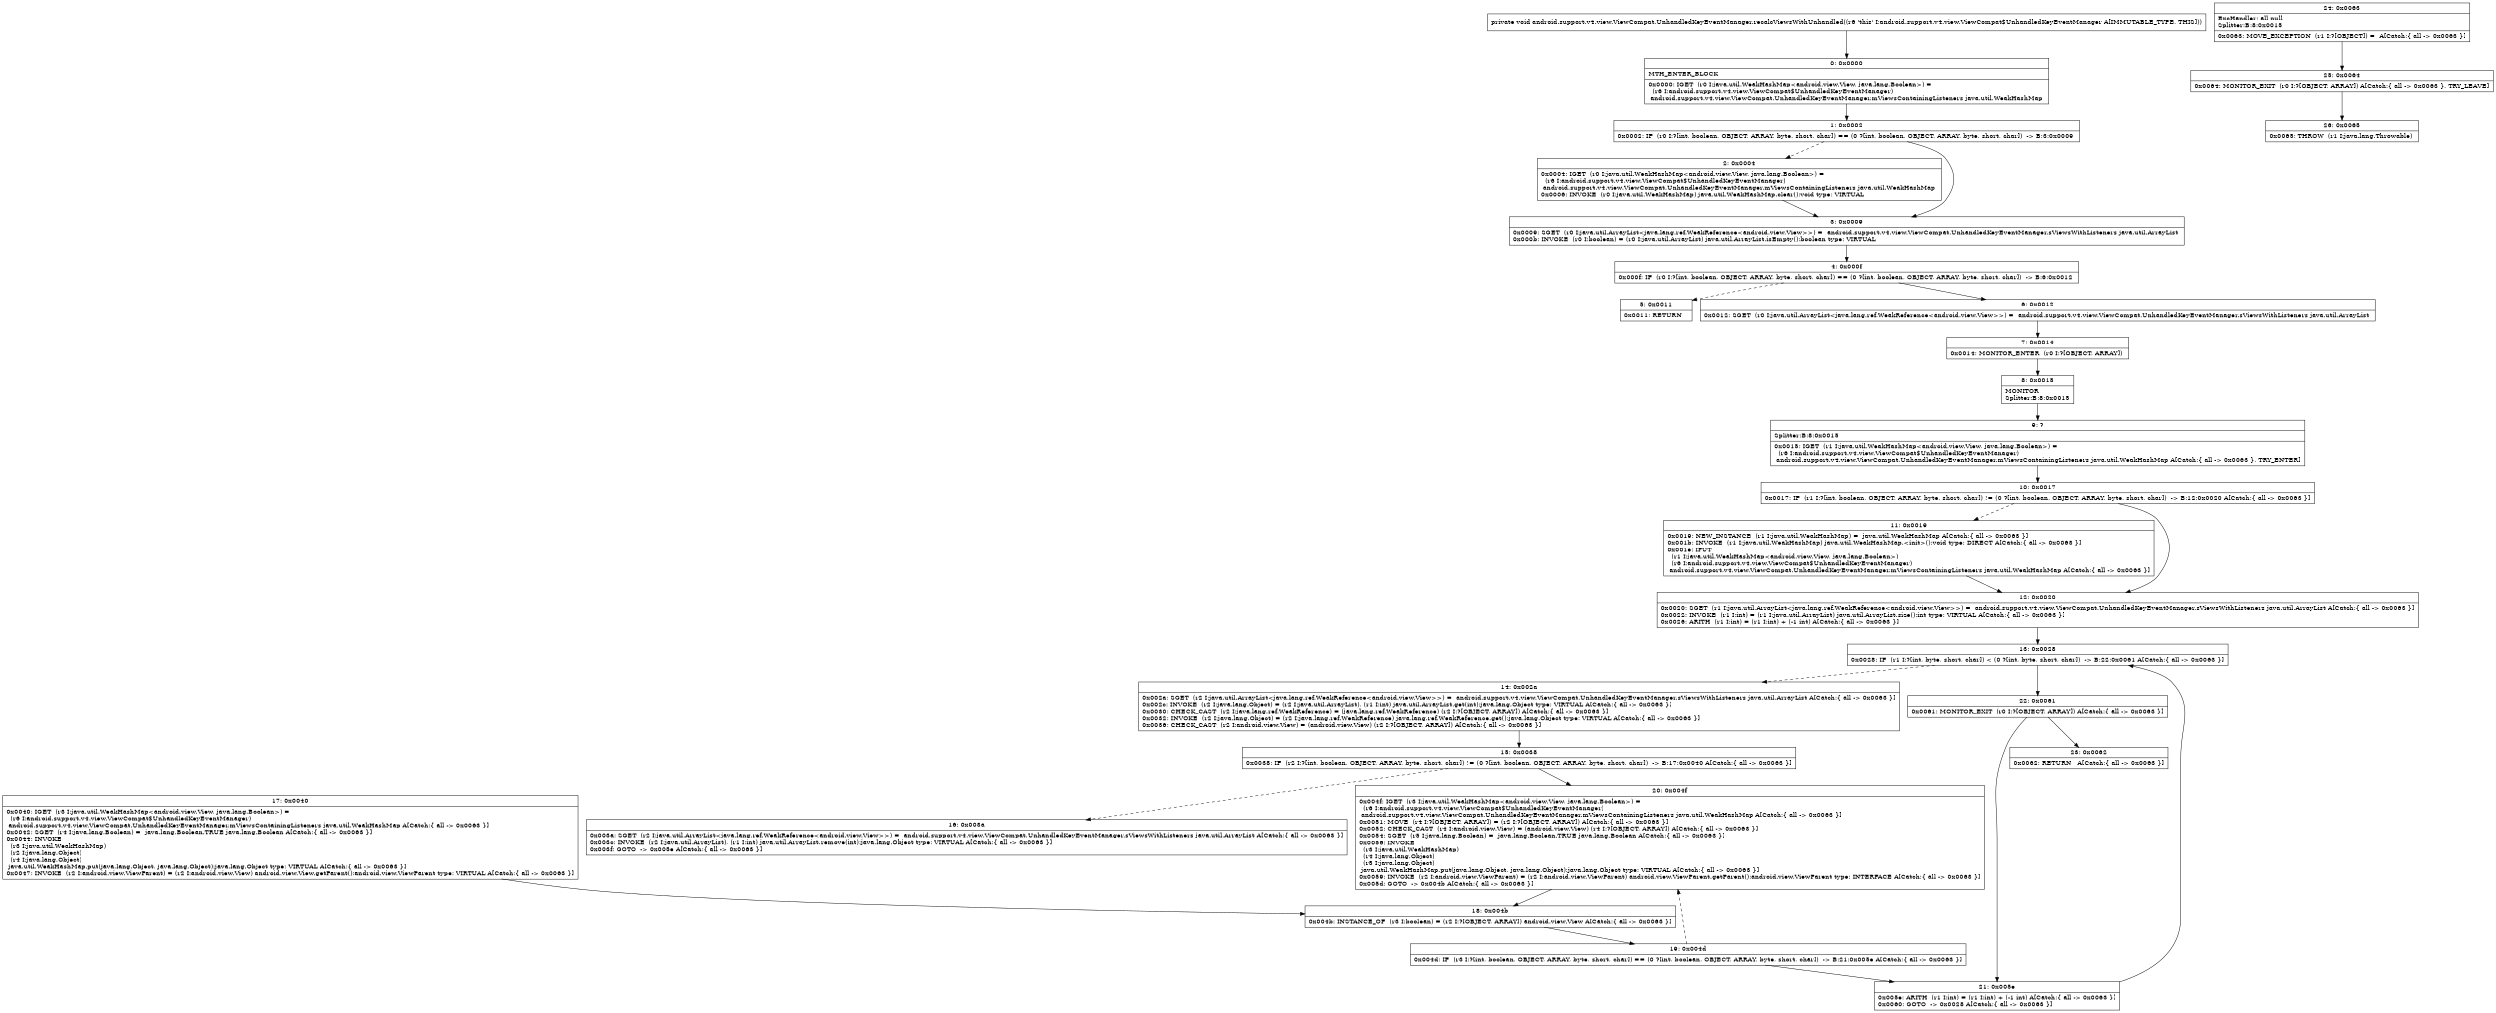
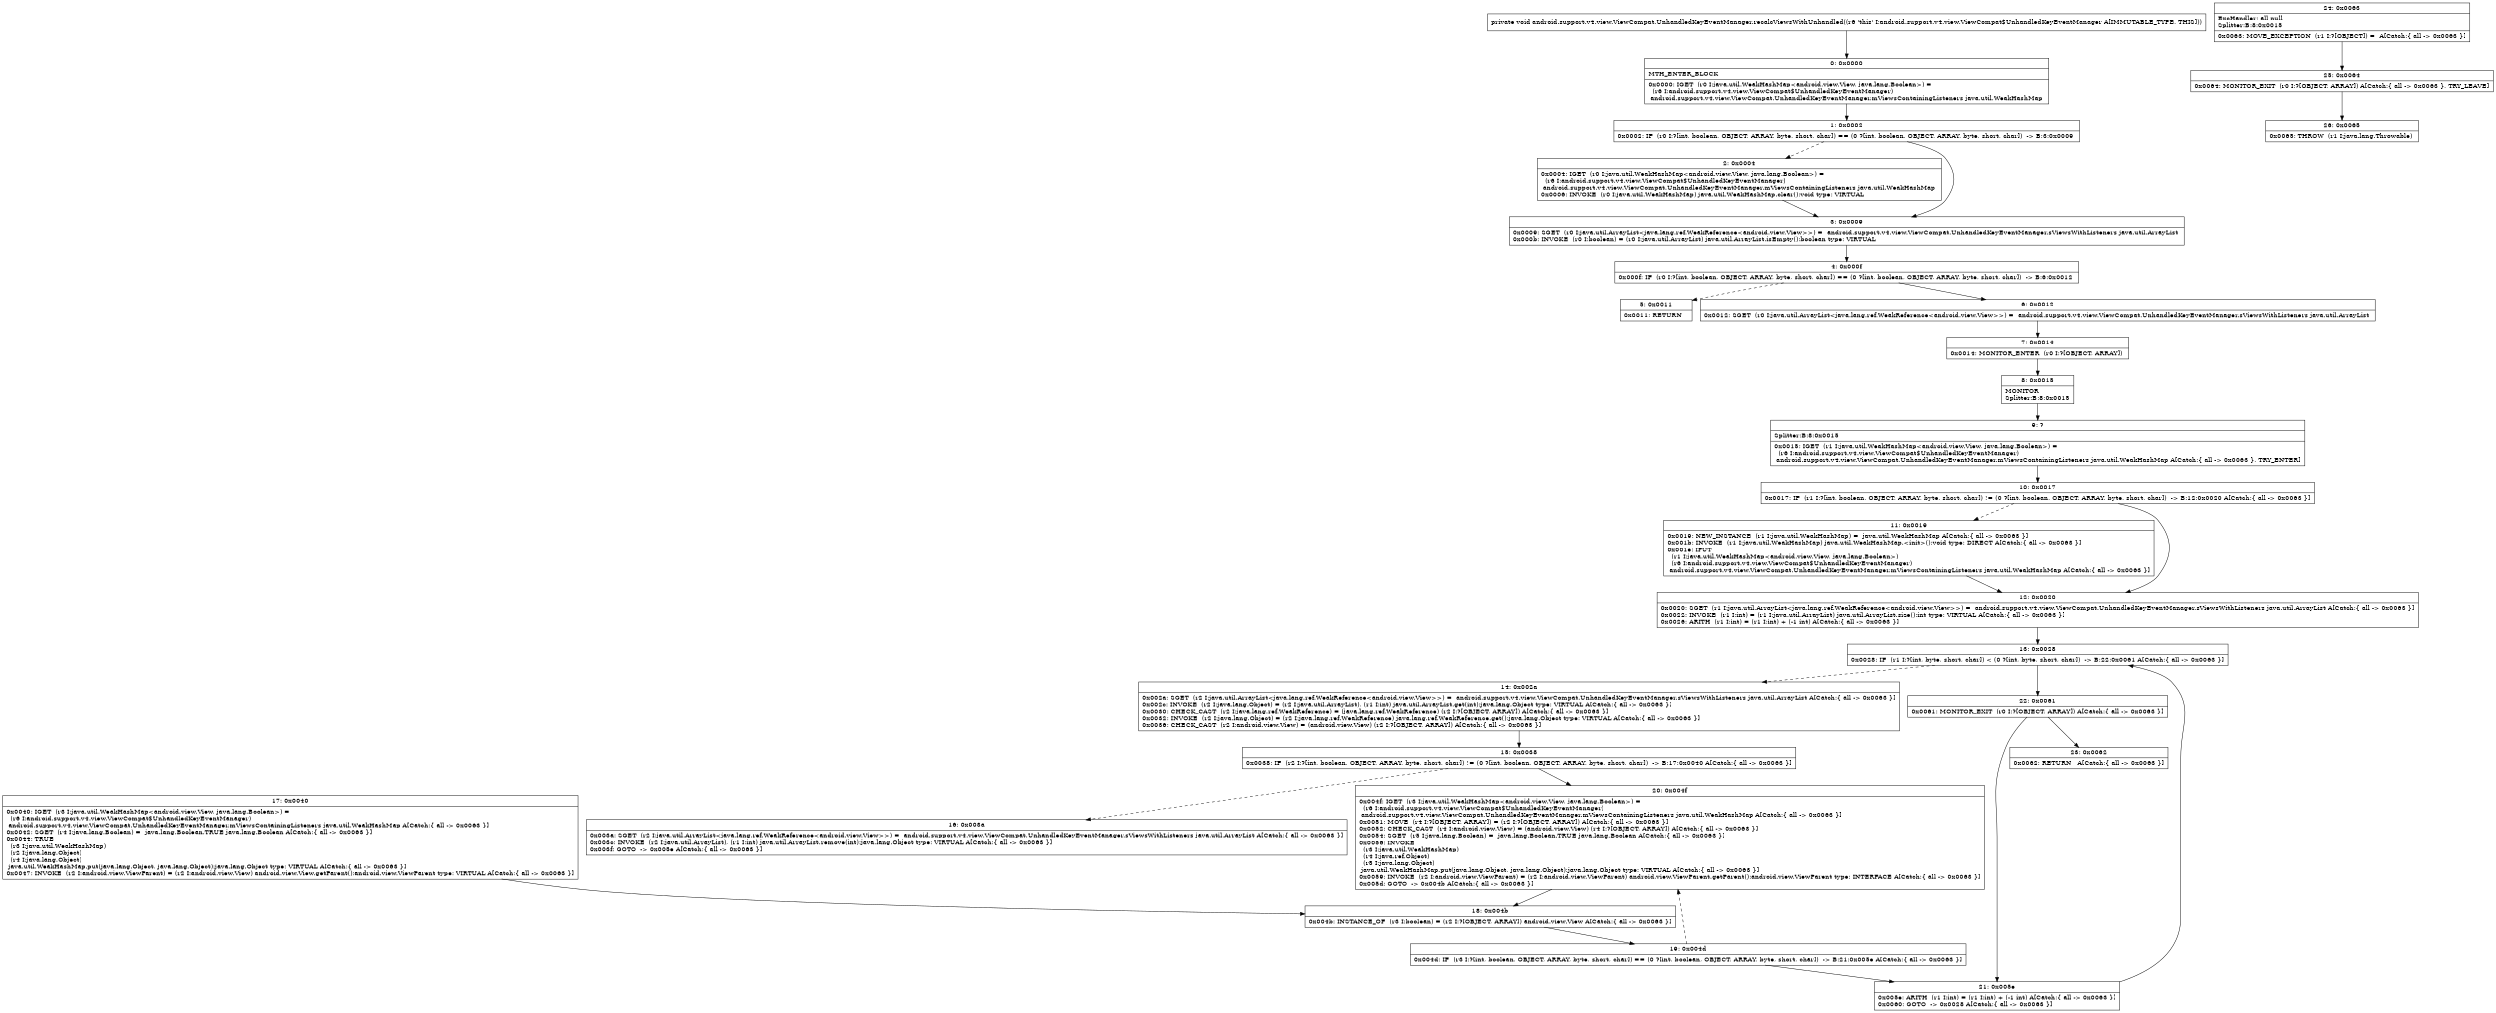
node "17: 0x0040": text "0x0044: INVOKE" -> "0x0044: TRUE"
node "20: 0x004f": text "(r4 I:java.lang.Object)" -> "(r4 I:java.ref.Object)"
